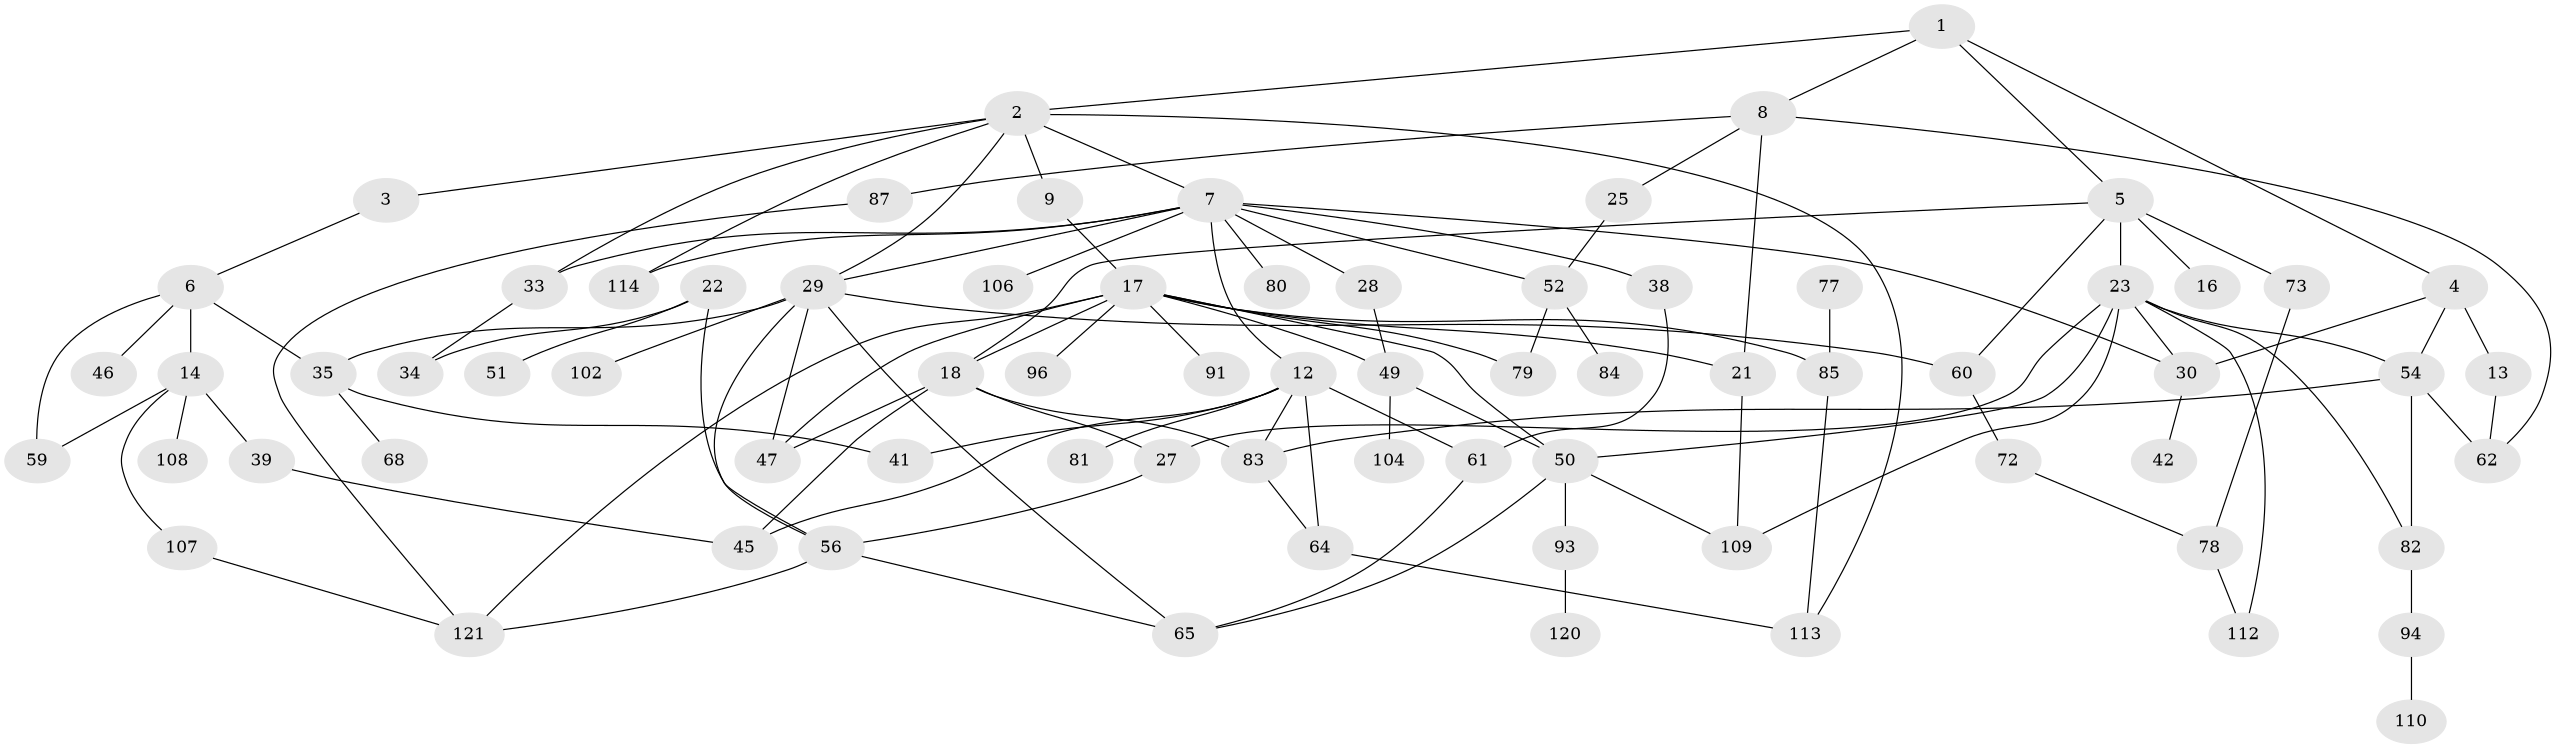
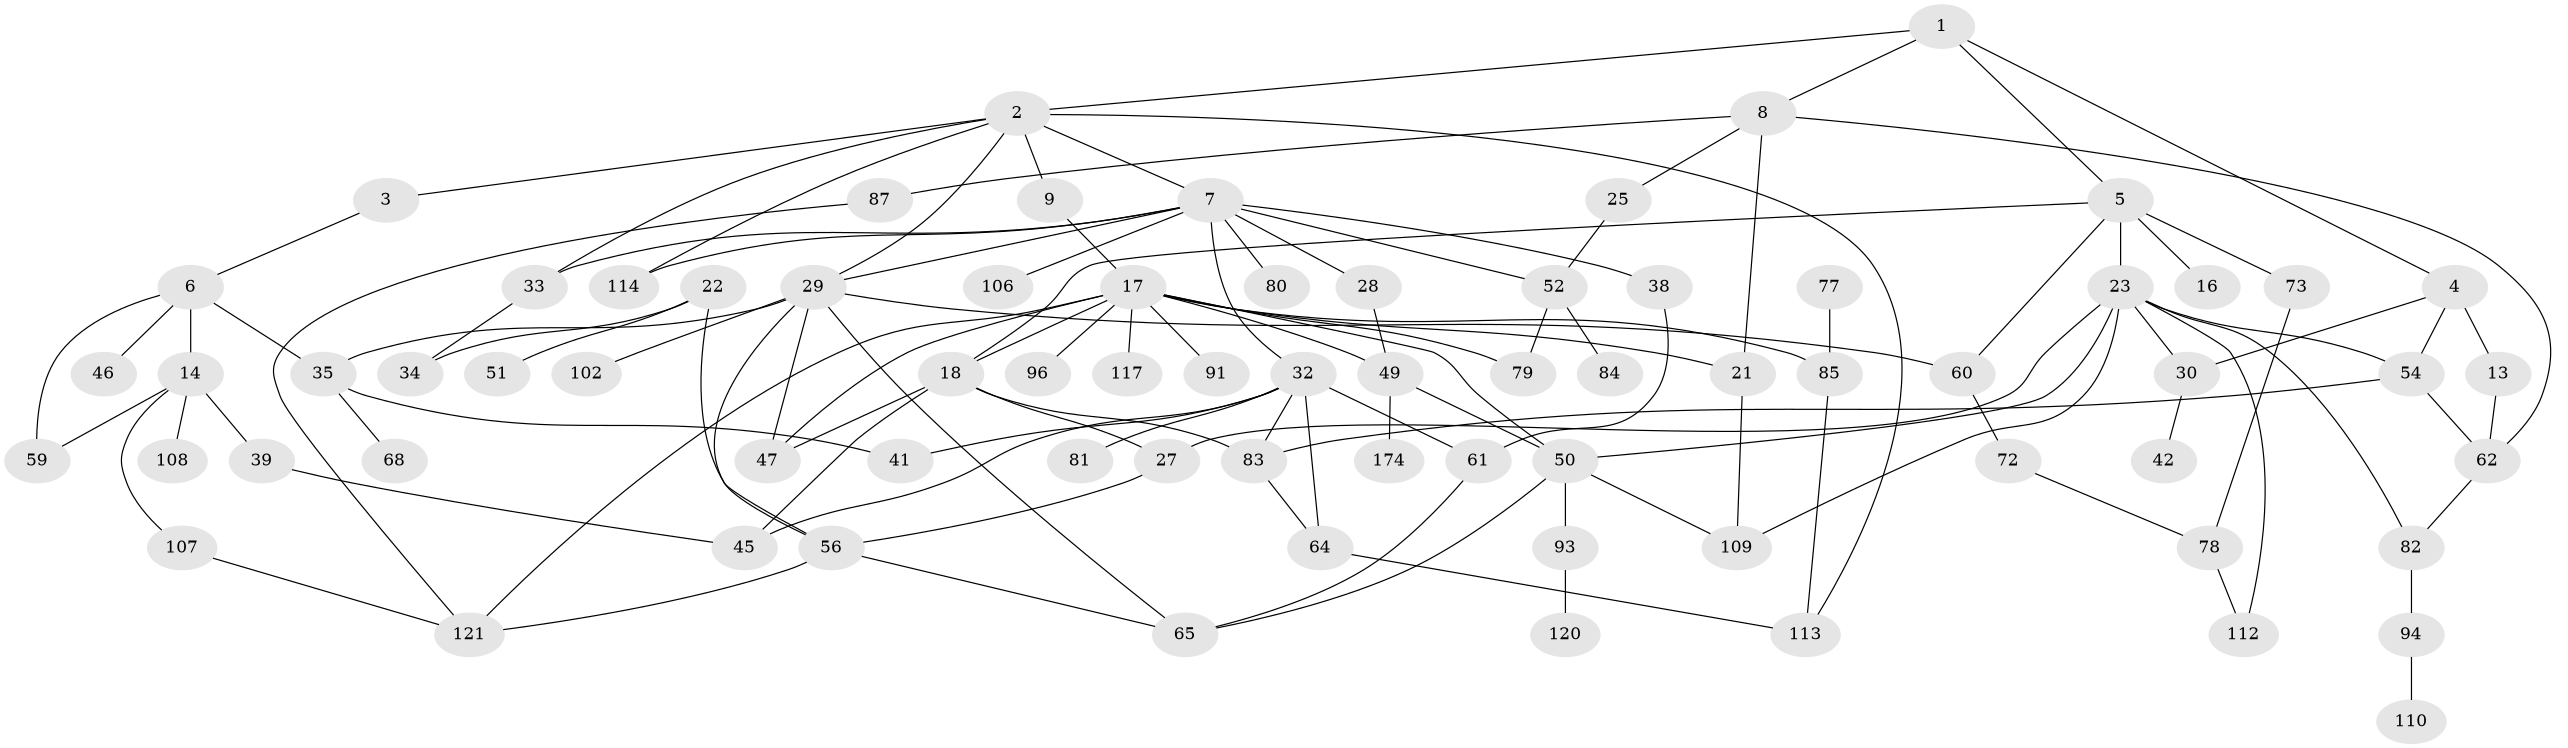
edge "7" -- "30": removed
node "117": added
node "12": label "12" -> "32"
node "104": label "104" -> "174"
edge "54" -- "82": now "62" -- "82"
